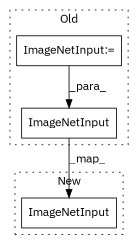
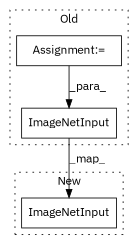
node "ImageNetInput:=": label "ImageNetInput:=" -> "Assignment:="
